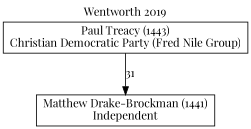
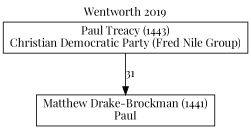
node "Matthew Drake-Brockman (1441) Independent": label "Matthew Drake-Brockman (1441) Independent" -> "Matthew Drake-Brockman (1441) Paul"
